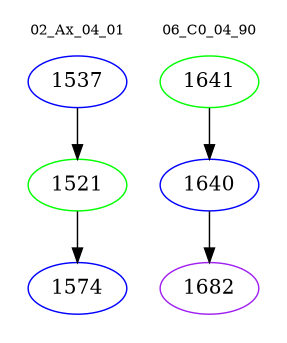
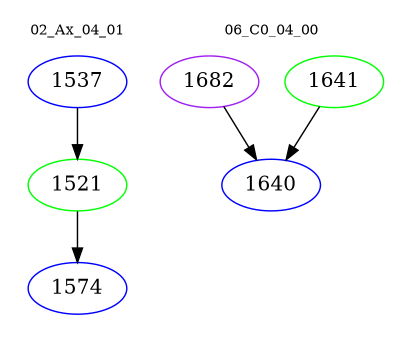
cluster "06_C0_04_90": label "06_C0_04_90" -> "06_C0_04_00"
edge "1640" -> "1682": reversed
